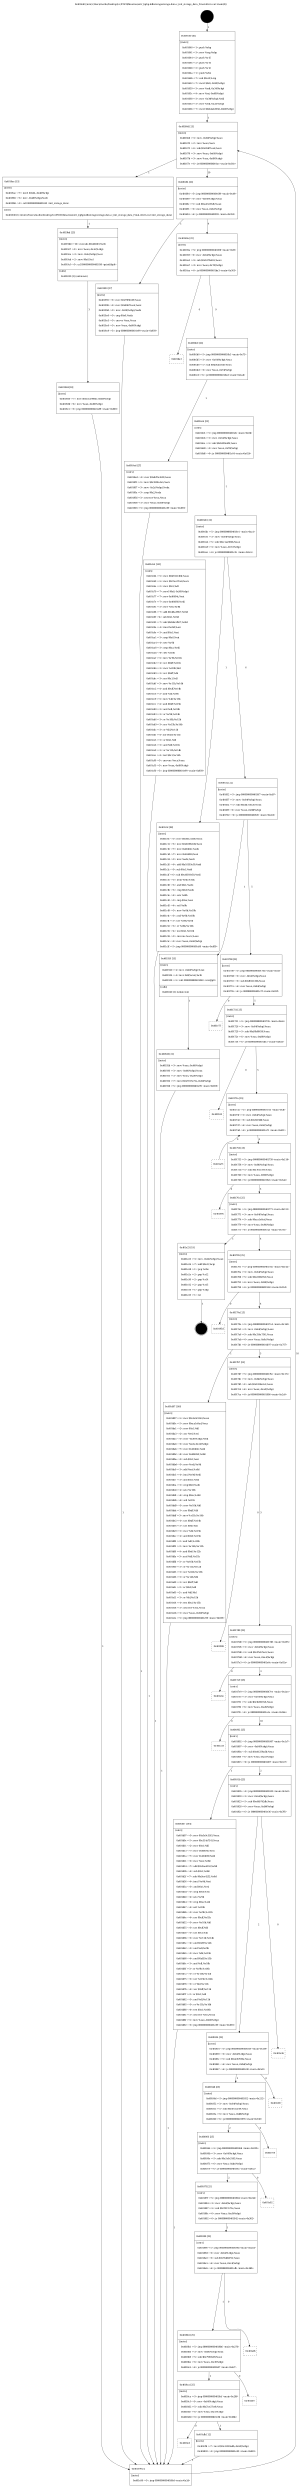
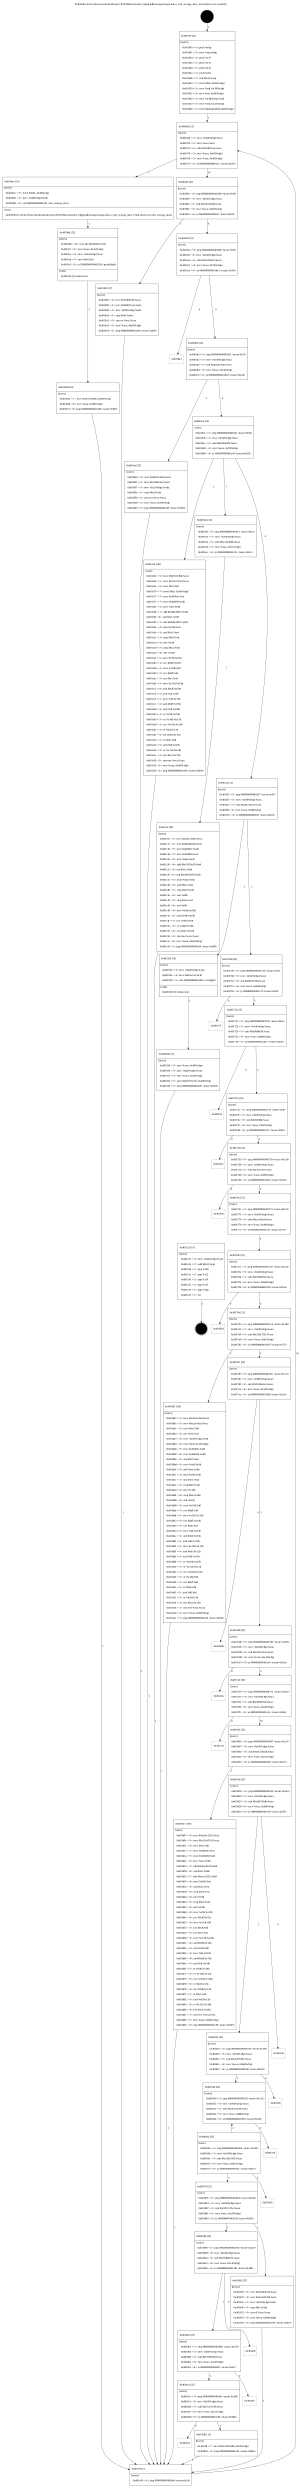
edge "0x4016b0 [22]" -> "0x4016c6 [22]": added, label "8"
edge "0x4016c6 [22]" -> "0x401c64 [151]": added, label "1"
edge "0x4016dc [22]" -> "0x4016f2 [22]": now "0x4016c6 [22]" -> "0x4016f2 [22]"
edge "0x401a71" -> "0x40173a [25]": reversed
edge "0x40176c [25]" -> "0x401e23 [19]": removed, label "1"
edge "0x401802 [25]" -> "0x40181b [25]": removed, label "2"
edge "0x40184d [25]" -> "0x401866 [25]": reversed
node "0x401942 [27]": added
